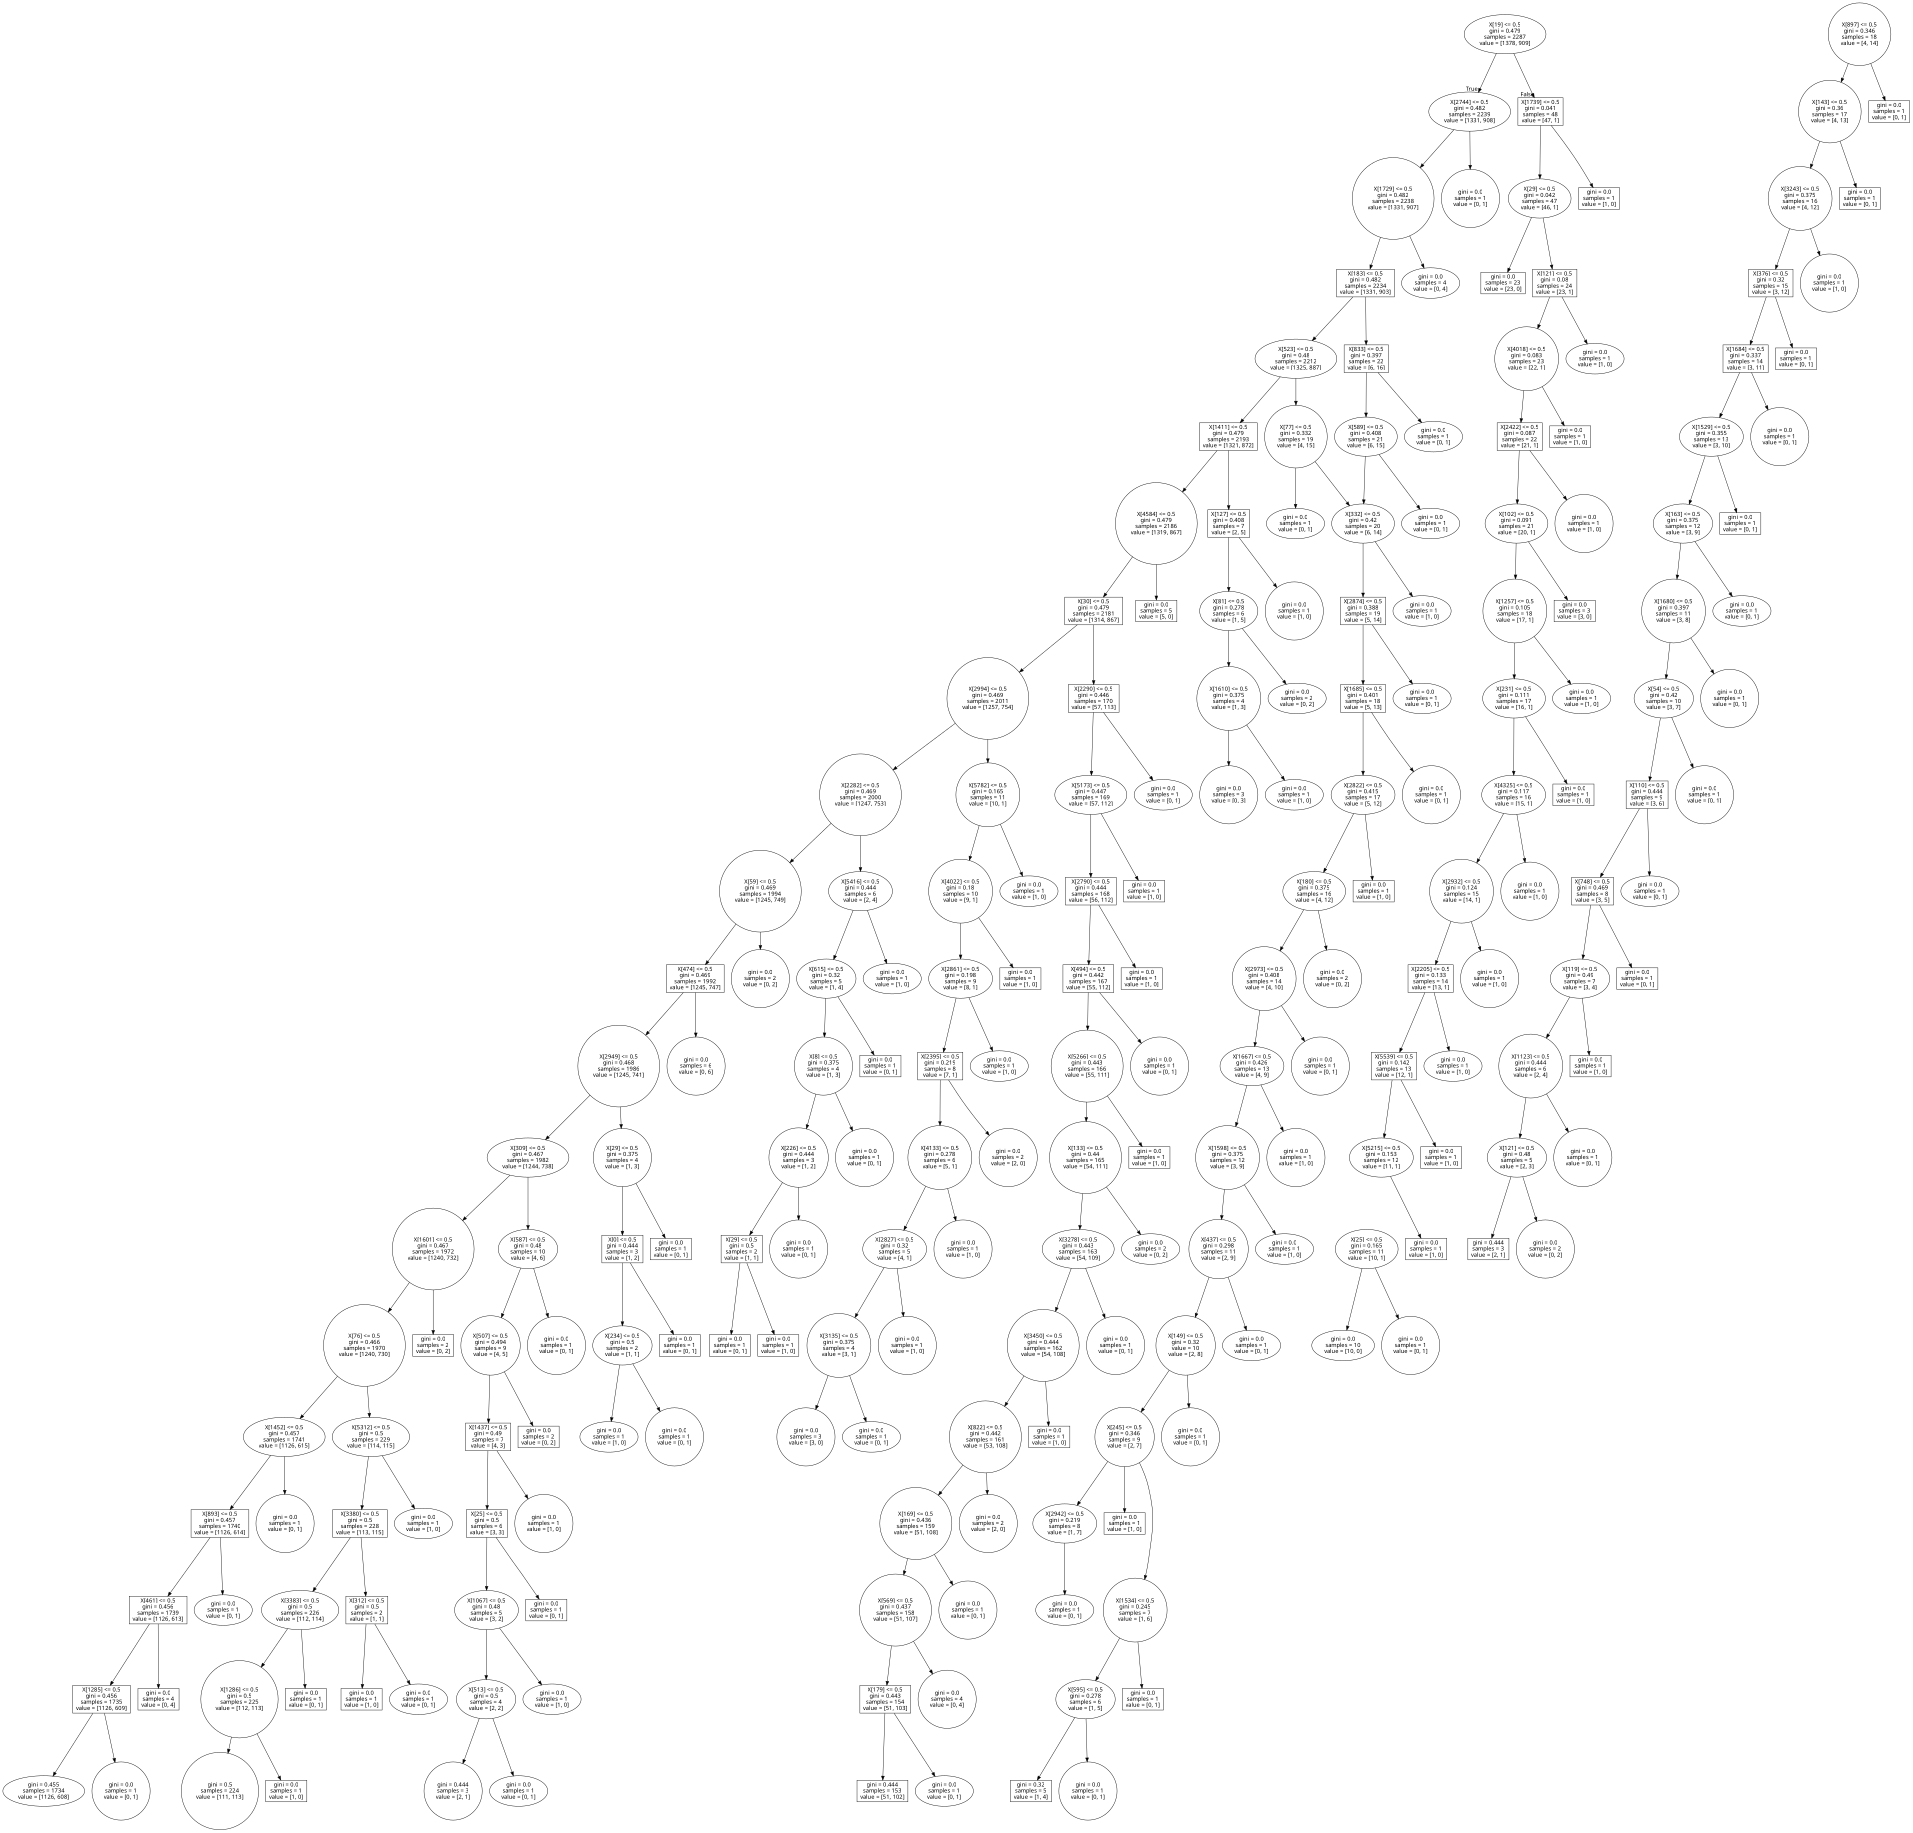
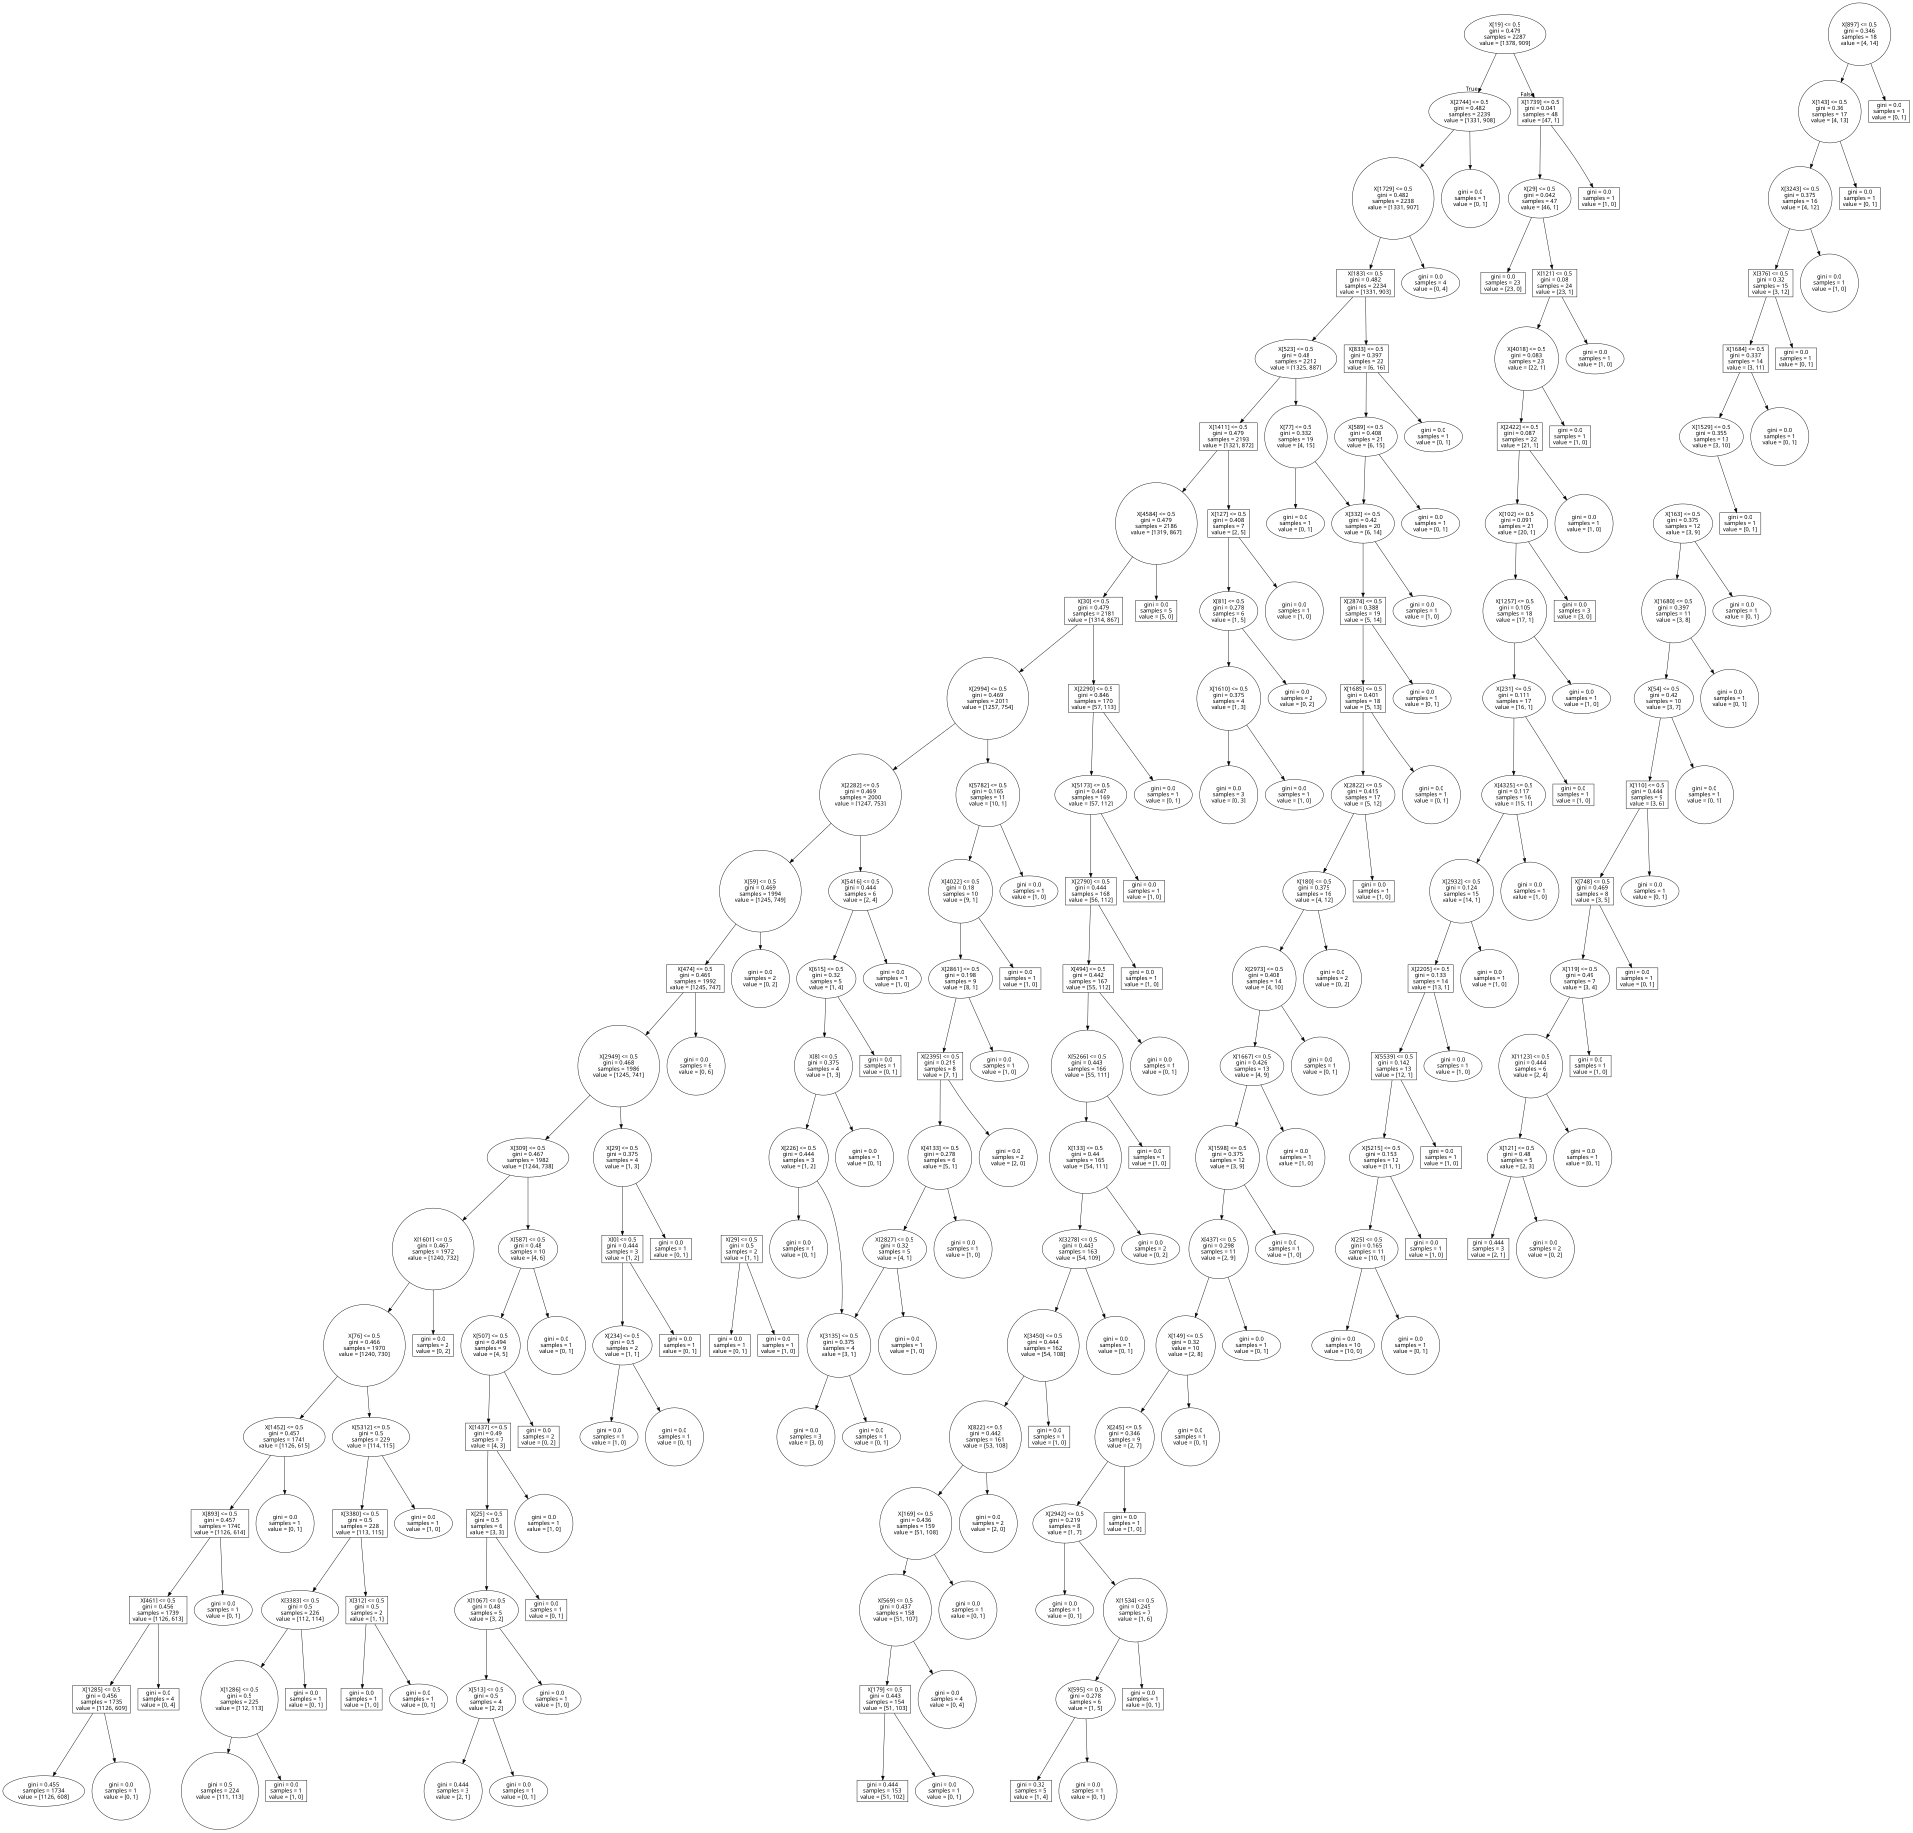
edge "X[1529] <= 0.5 gini = 0.355 samples = 13 value = [3, 10]" -> "X[163] <= 0.5 gini = 0.375 samples = 12 value = [3, 9]": removed
node "X[2290] <= 0.5 gini = 0.446 samples = 170 value = [57, 113]": label "X[2290] <= 0.5 gini = 0.446 samples = 170 value = [57, 113]" -> "X[2290] <= 0.5 gini = 0.846 samples = 170 value = [57, 113]"
edge "X[5215] <= 0.5 gini = 0.153 samples = 12 value = [11, 1]" -> "X[25] <= 0.5 gini = 0.165 samples = 11 value = [10, 1]": added
edge "X[226] <= 0.5 gini = 0.444 samples = 3 value = [1, 2]" -> "X[29] <= 0.5 gini = 0.5 samples = 2 value = [1, 1]": now "X[226] <= 0.5 gini = 0.444 samples = 3 value = [1, 2]" -> "X[3135] <= 0.5 gini = 0.375 samples = 4 value = [3, 1]"
edge "X[245] <= 0.5 gini = 0.346 samples = 9 value = [2, 7]" -> "X[1534] <= 0.5 gini = 0.245 samples = 7 value = [1, 6]": now "X[2942] <= 0.5 gini = 0.219 samples = 8 value = [1, 7]" -> "X[1534] <= 0.5 gini = 0.245 samples = 7 value = [1, 6]"
